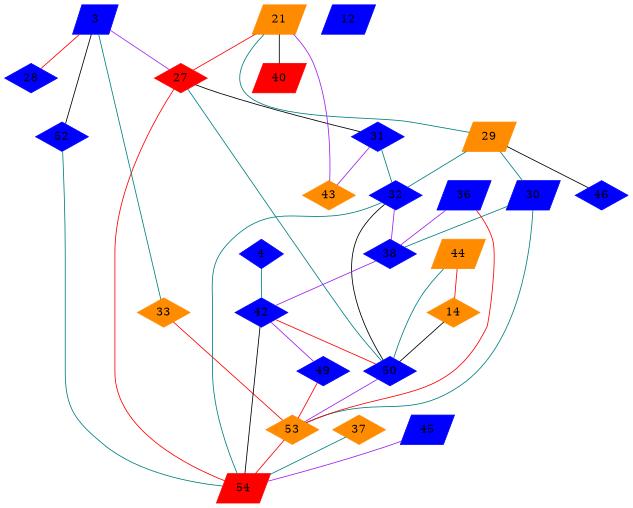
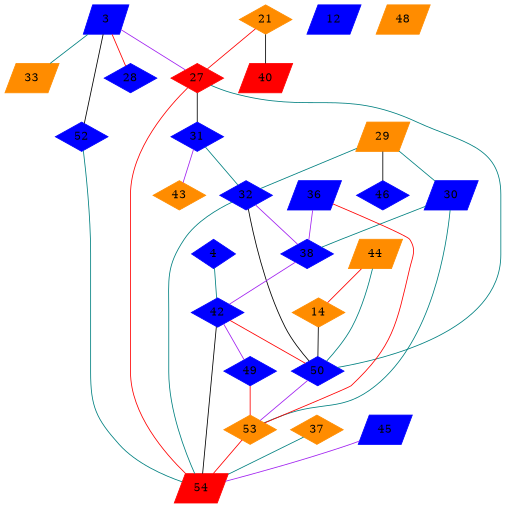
node "21": shape parallelogram -> diamond
node "48": added
edge "21" -- "43": removed
edge "21" -- "29": removed
node "33": shape diamond -> parallelogram
edge "33" -- "53": removed
